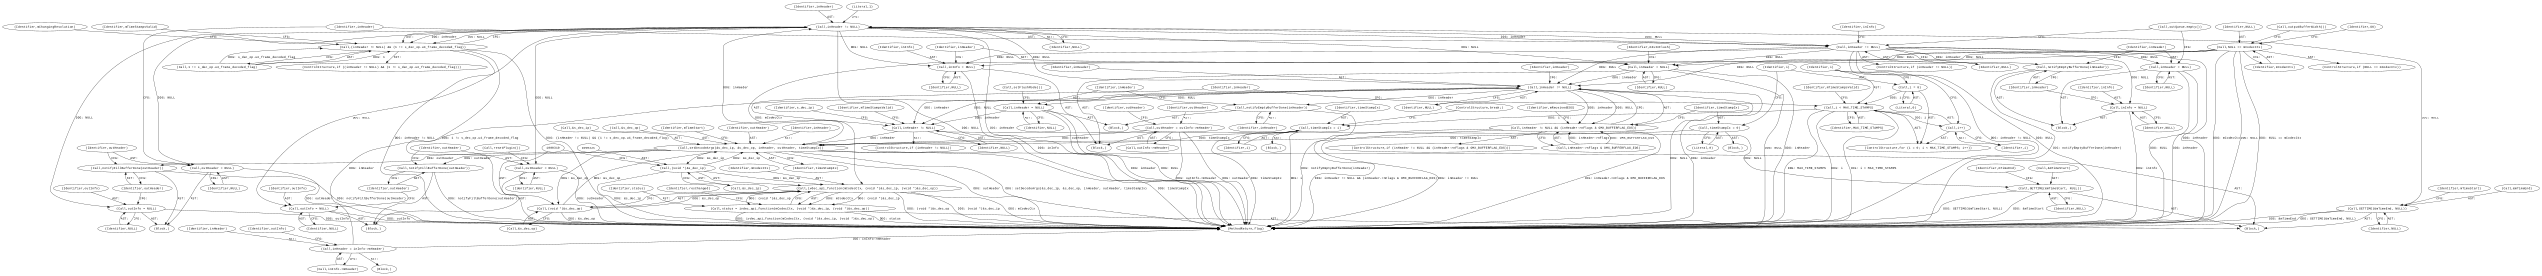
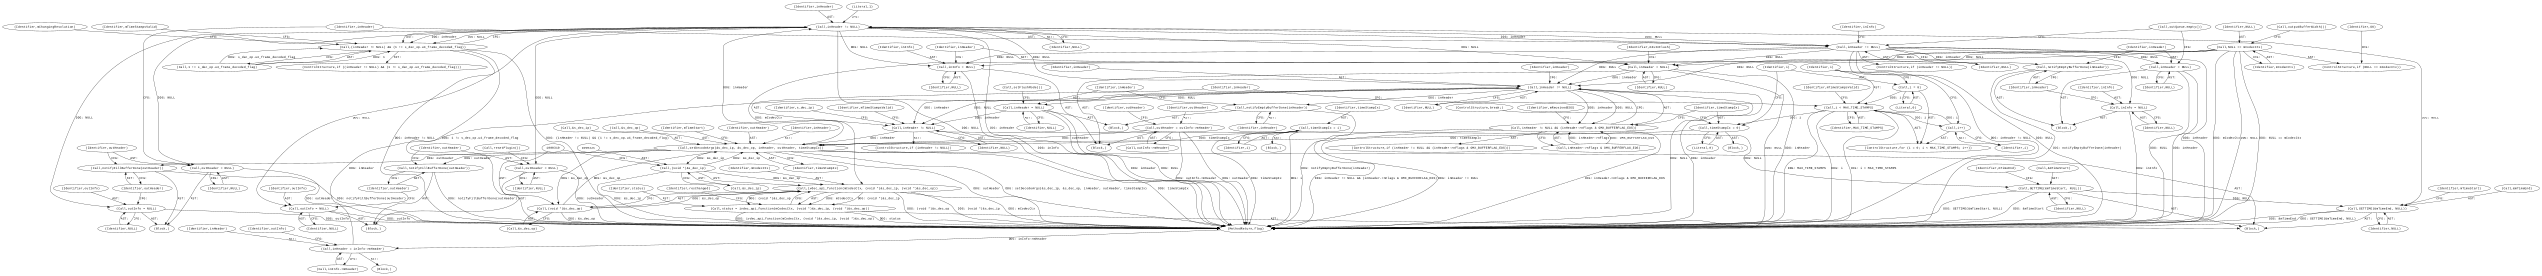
edge "(Identifier,OK)" -> "(Call,NULL == mCodecCtx)": now "(Identifier,OK)" -> "(ControlStructure,if (NULL == mCodecCtx))"
edge "(Call,i < MAX_TIME_STAMPS)" -> "(Call,timeStampIx = i)": now "(Call,i < MAX_TIME_STAMPS)" -> "(Call,timeStampIx = 0)"
edge "(ControlStructure,break;)" -> "(Call,timeStampIx = i)": now "(ControlStructure,break;)" -> "(Call,timeStampIx = 0)"
edge "(Call,i++)" -> "(Call,i < MAX_TIME_STAMPS)": label "AST: " -> "DDG: i"
edge "(Call,GETTIME(&mTimeStart, NULL))" -> "(Call,GETTIME(&mTimeEnd, NULL))": added, label "DDG: NULL"
edge "(Call,inHeader = inInfo->mHeader)" -> "(MethodReturn,flag)": reversed
